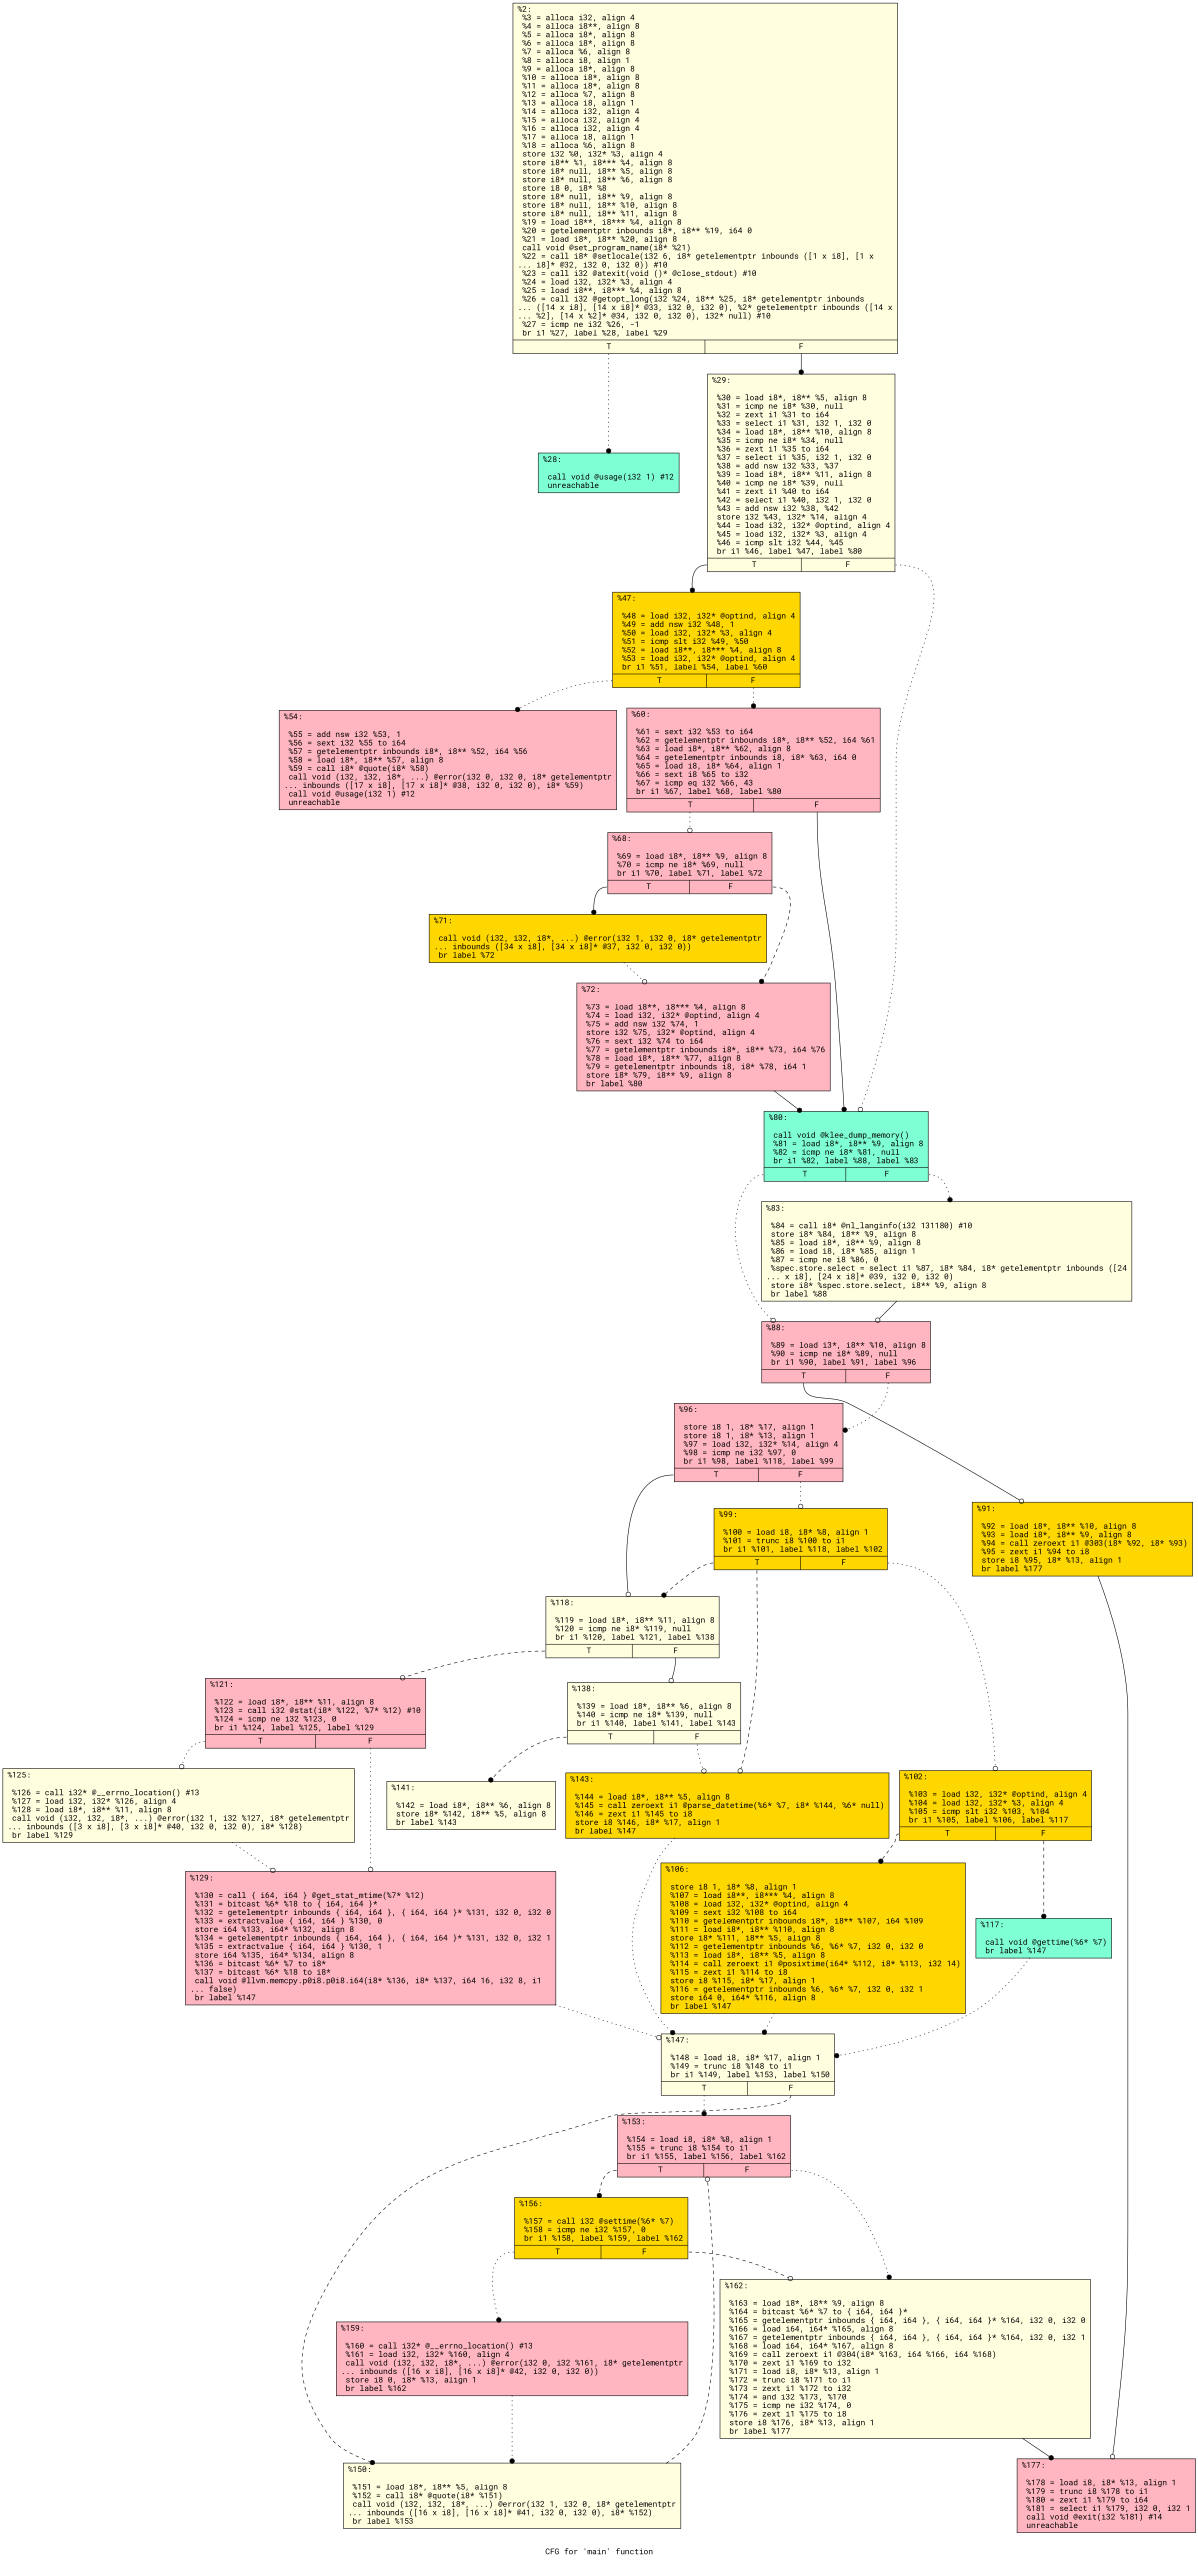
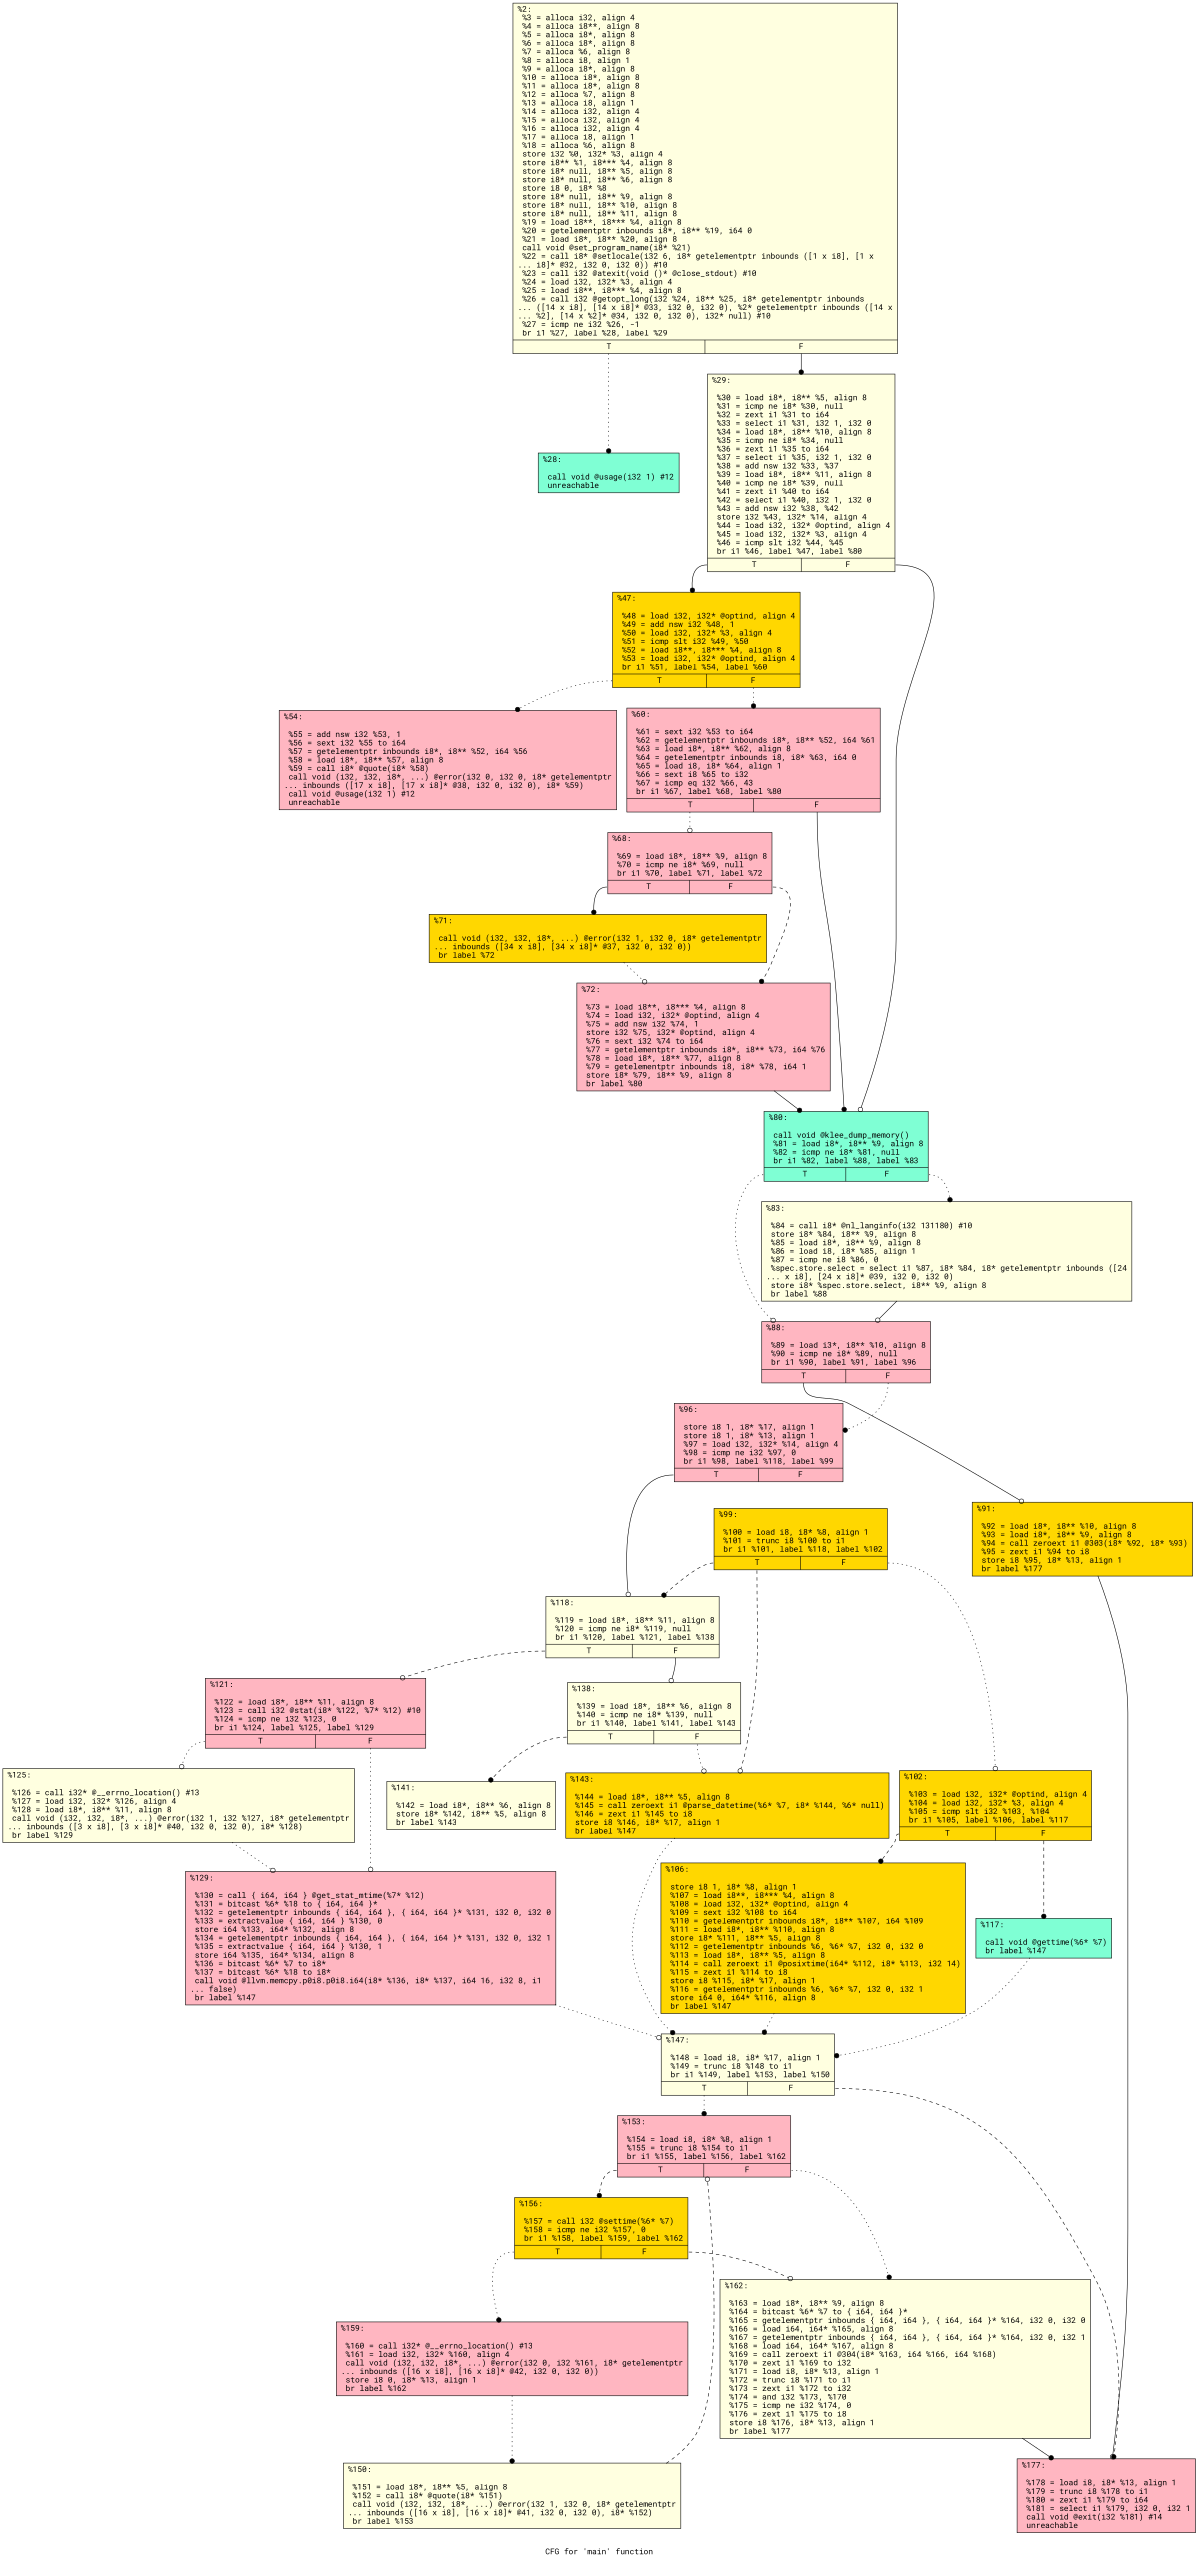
edge "%29:" -> "%80:": style dotted -> solid
edge "%96:" -> "%99:": removed
edge "%147:" -> "%150:": now "%147:" -> "%177:"
